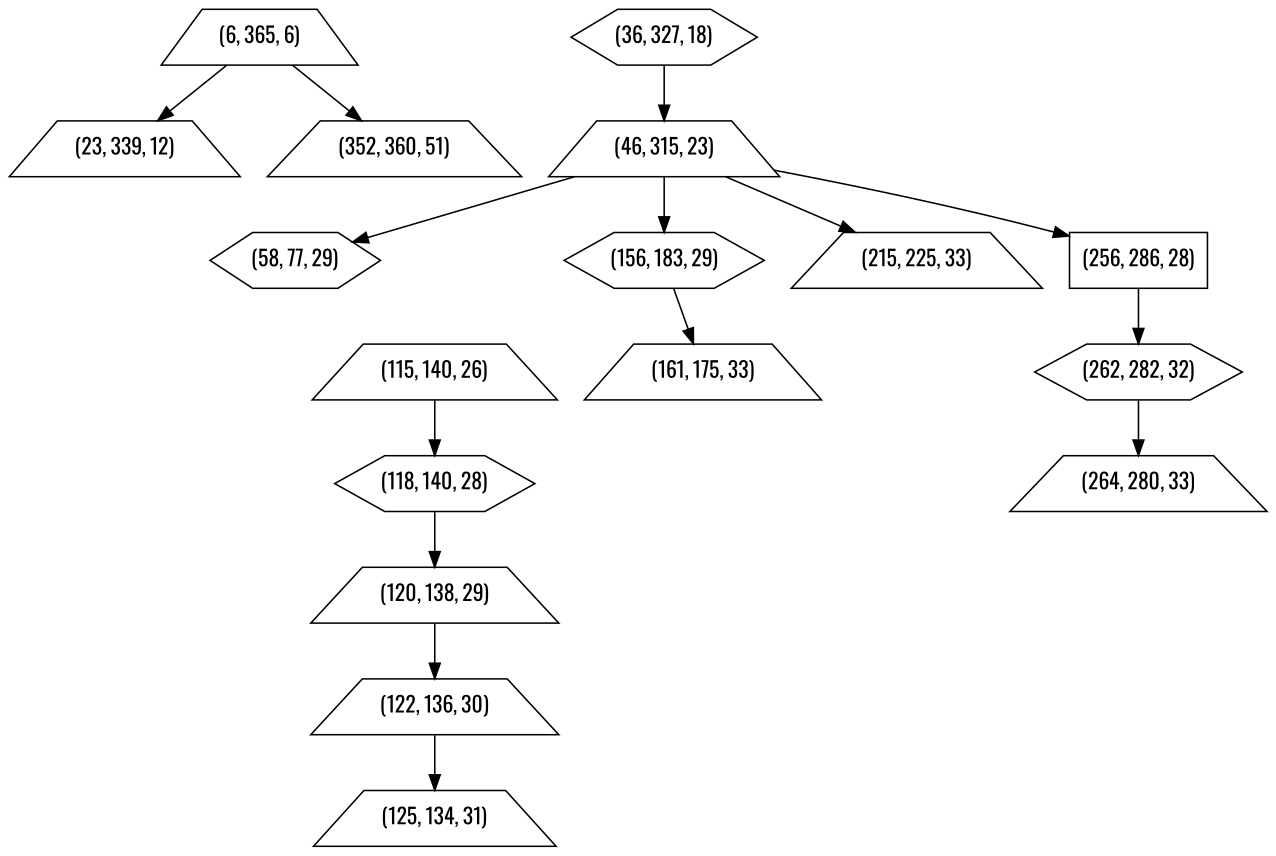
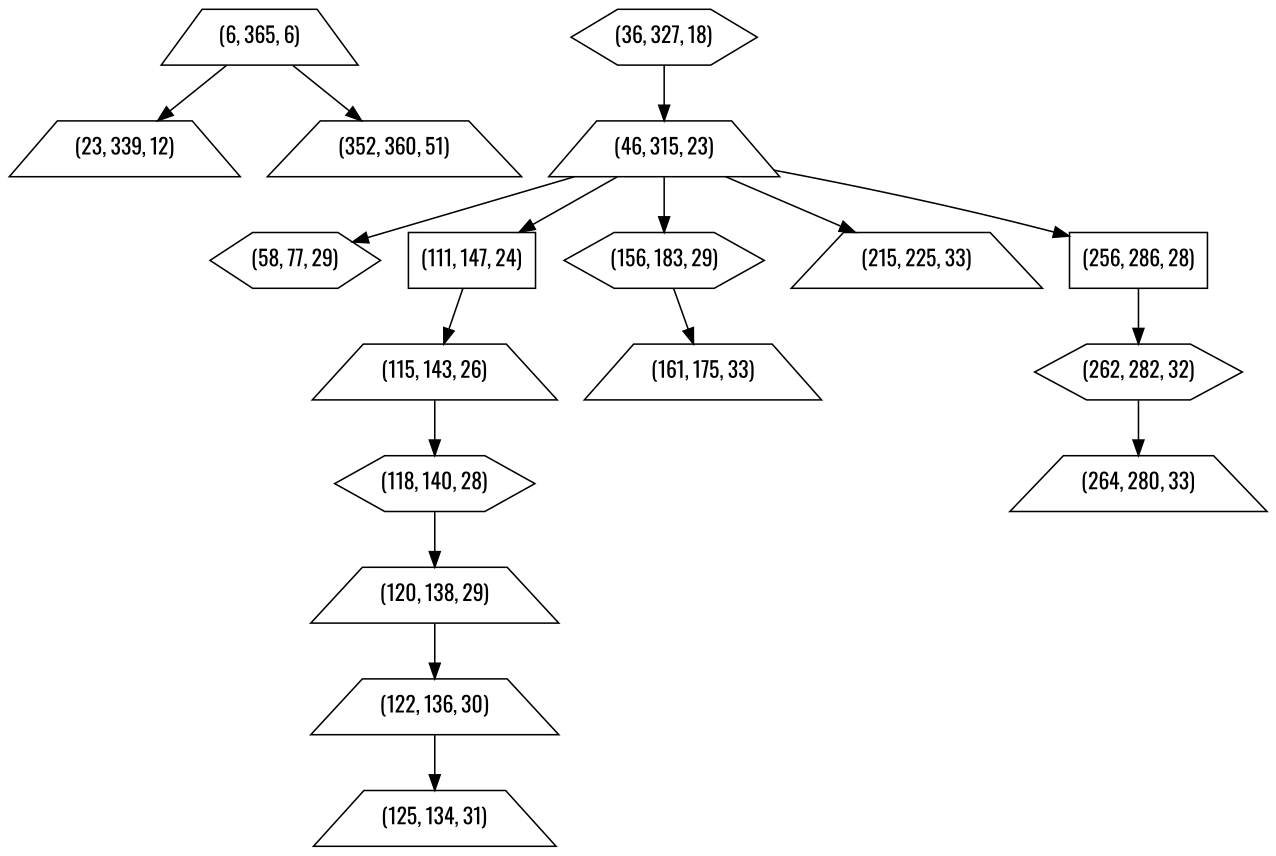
node "(111, 147, 24)": added
node "(115, 140, 26)": label "(115, 140, 26)" -> "(115, 143, 26)"
